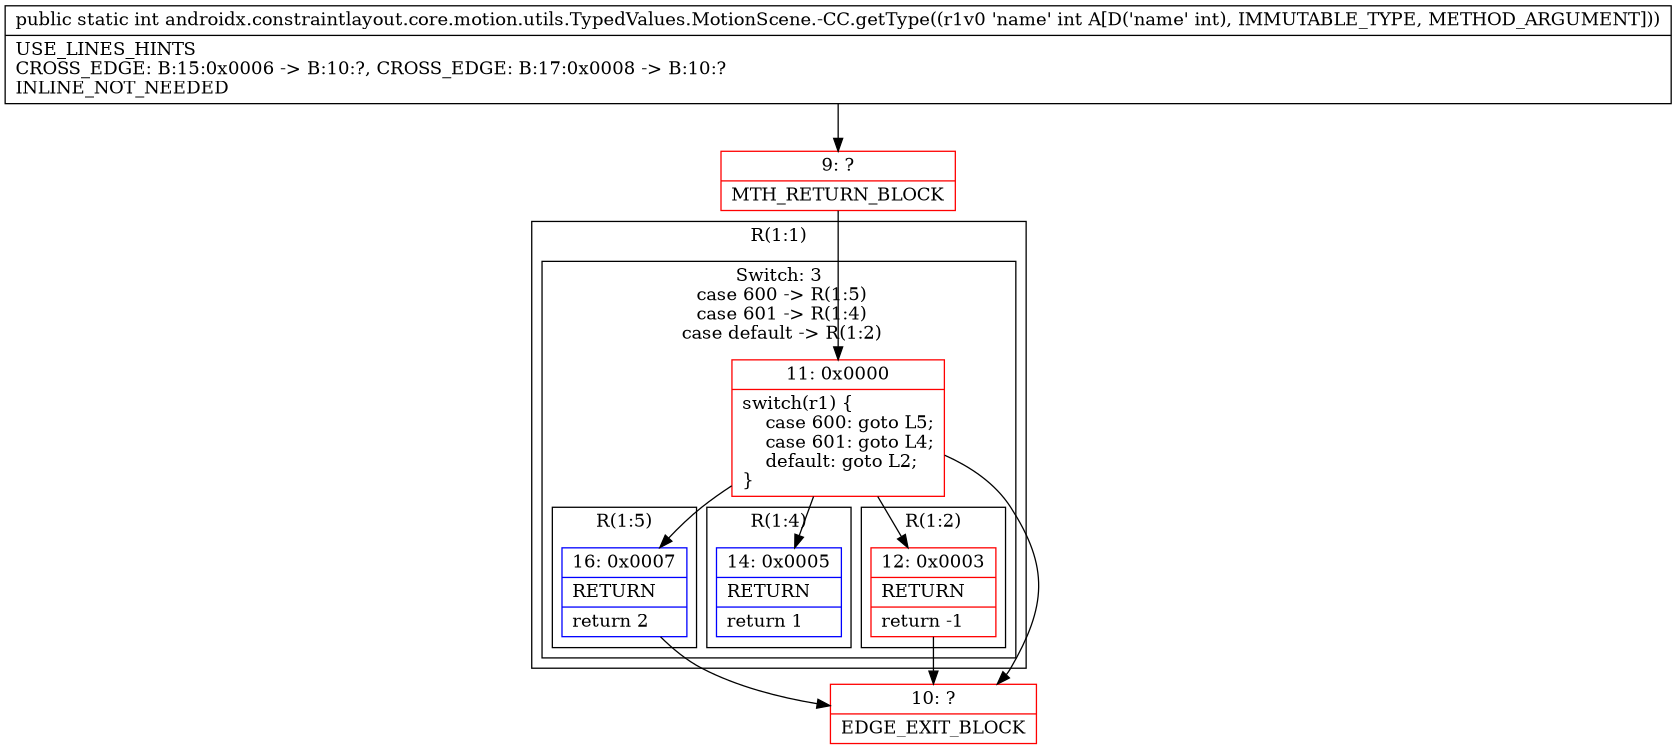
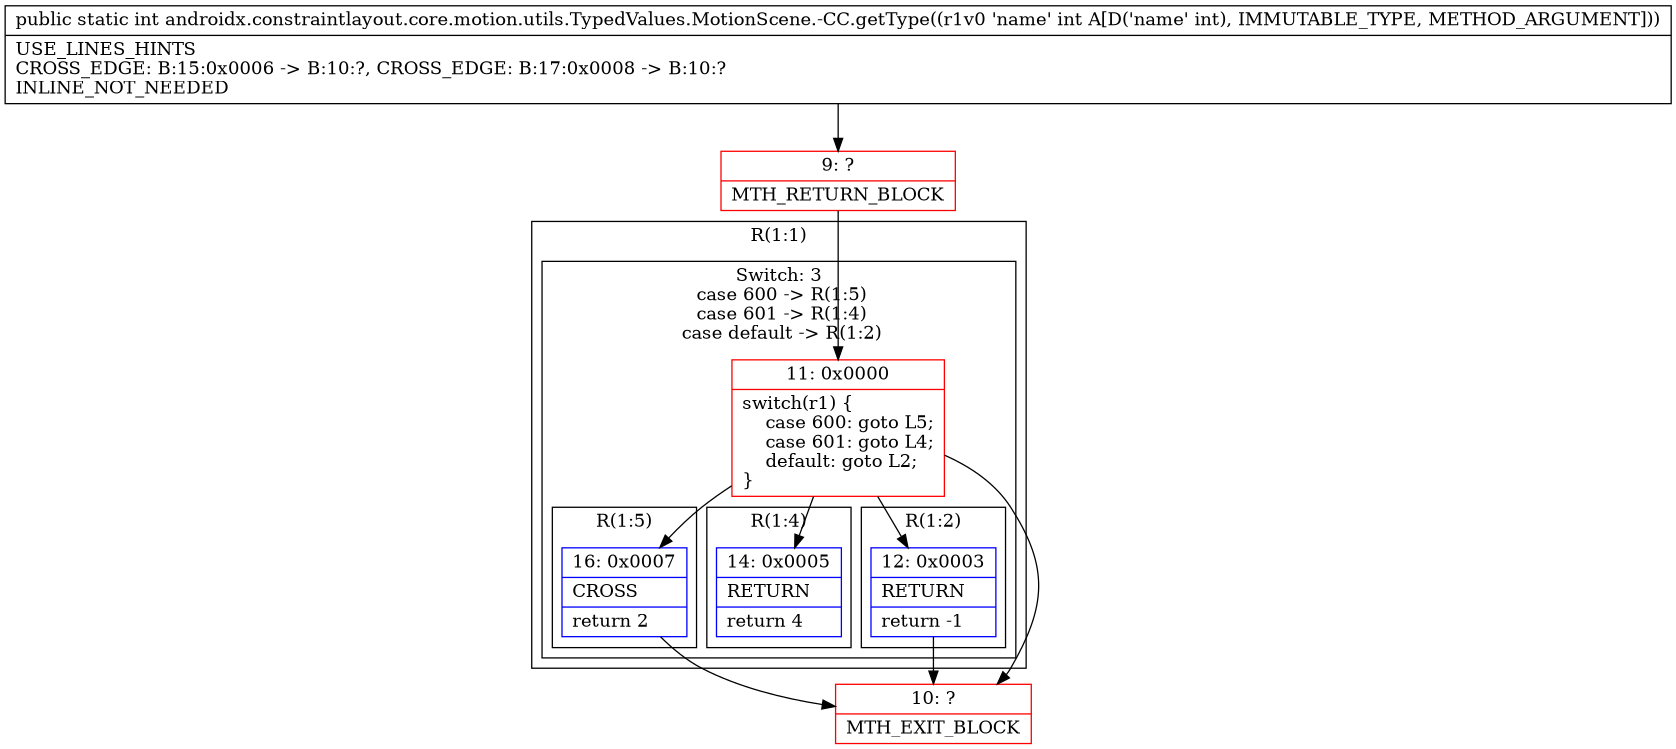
node "16: 0x0007": text "RETURN" -> "CROSS"
node "12: 0x0003": color red -> blue
node "14: 0x0005": text "return 1" -> "return 4"
node "10: ?": text "EDGE_EXIT_BLOCK" -> "MTH_EXIT_BLOCK"
